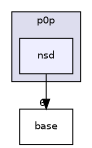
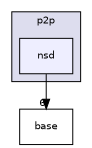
cluster "p0p": label "p0p" -> "p2p"
